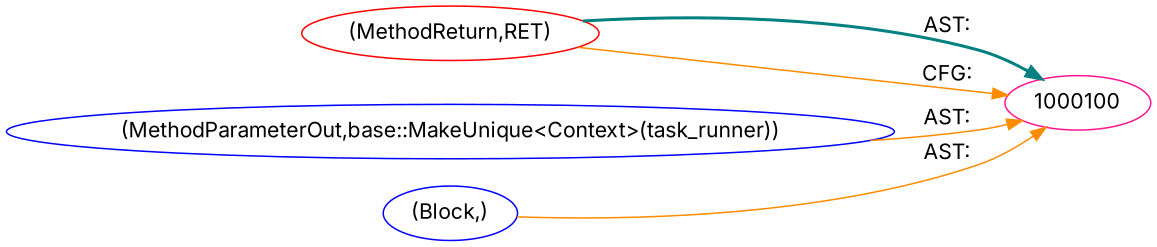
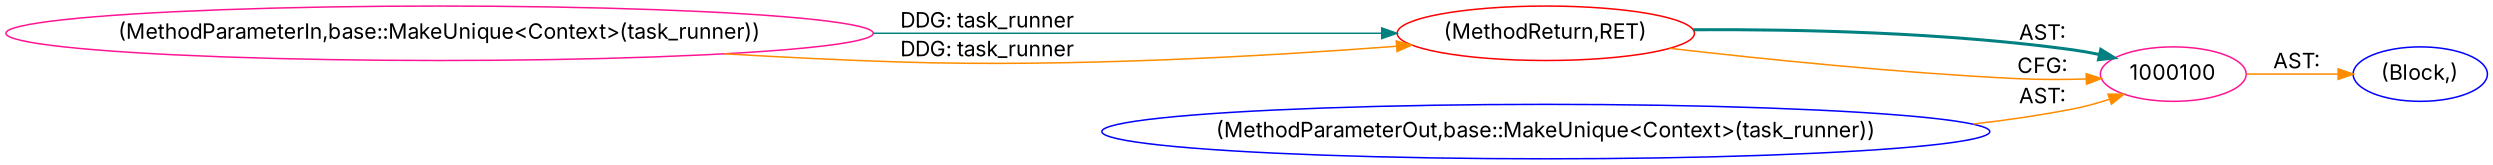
node "(MethodParameterIn,base::MakeUnique<Context>(task_runner))": added
edge "(Block,)" -> "1000100": reversed
